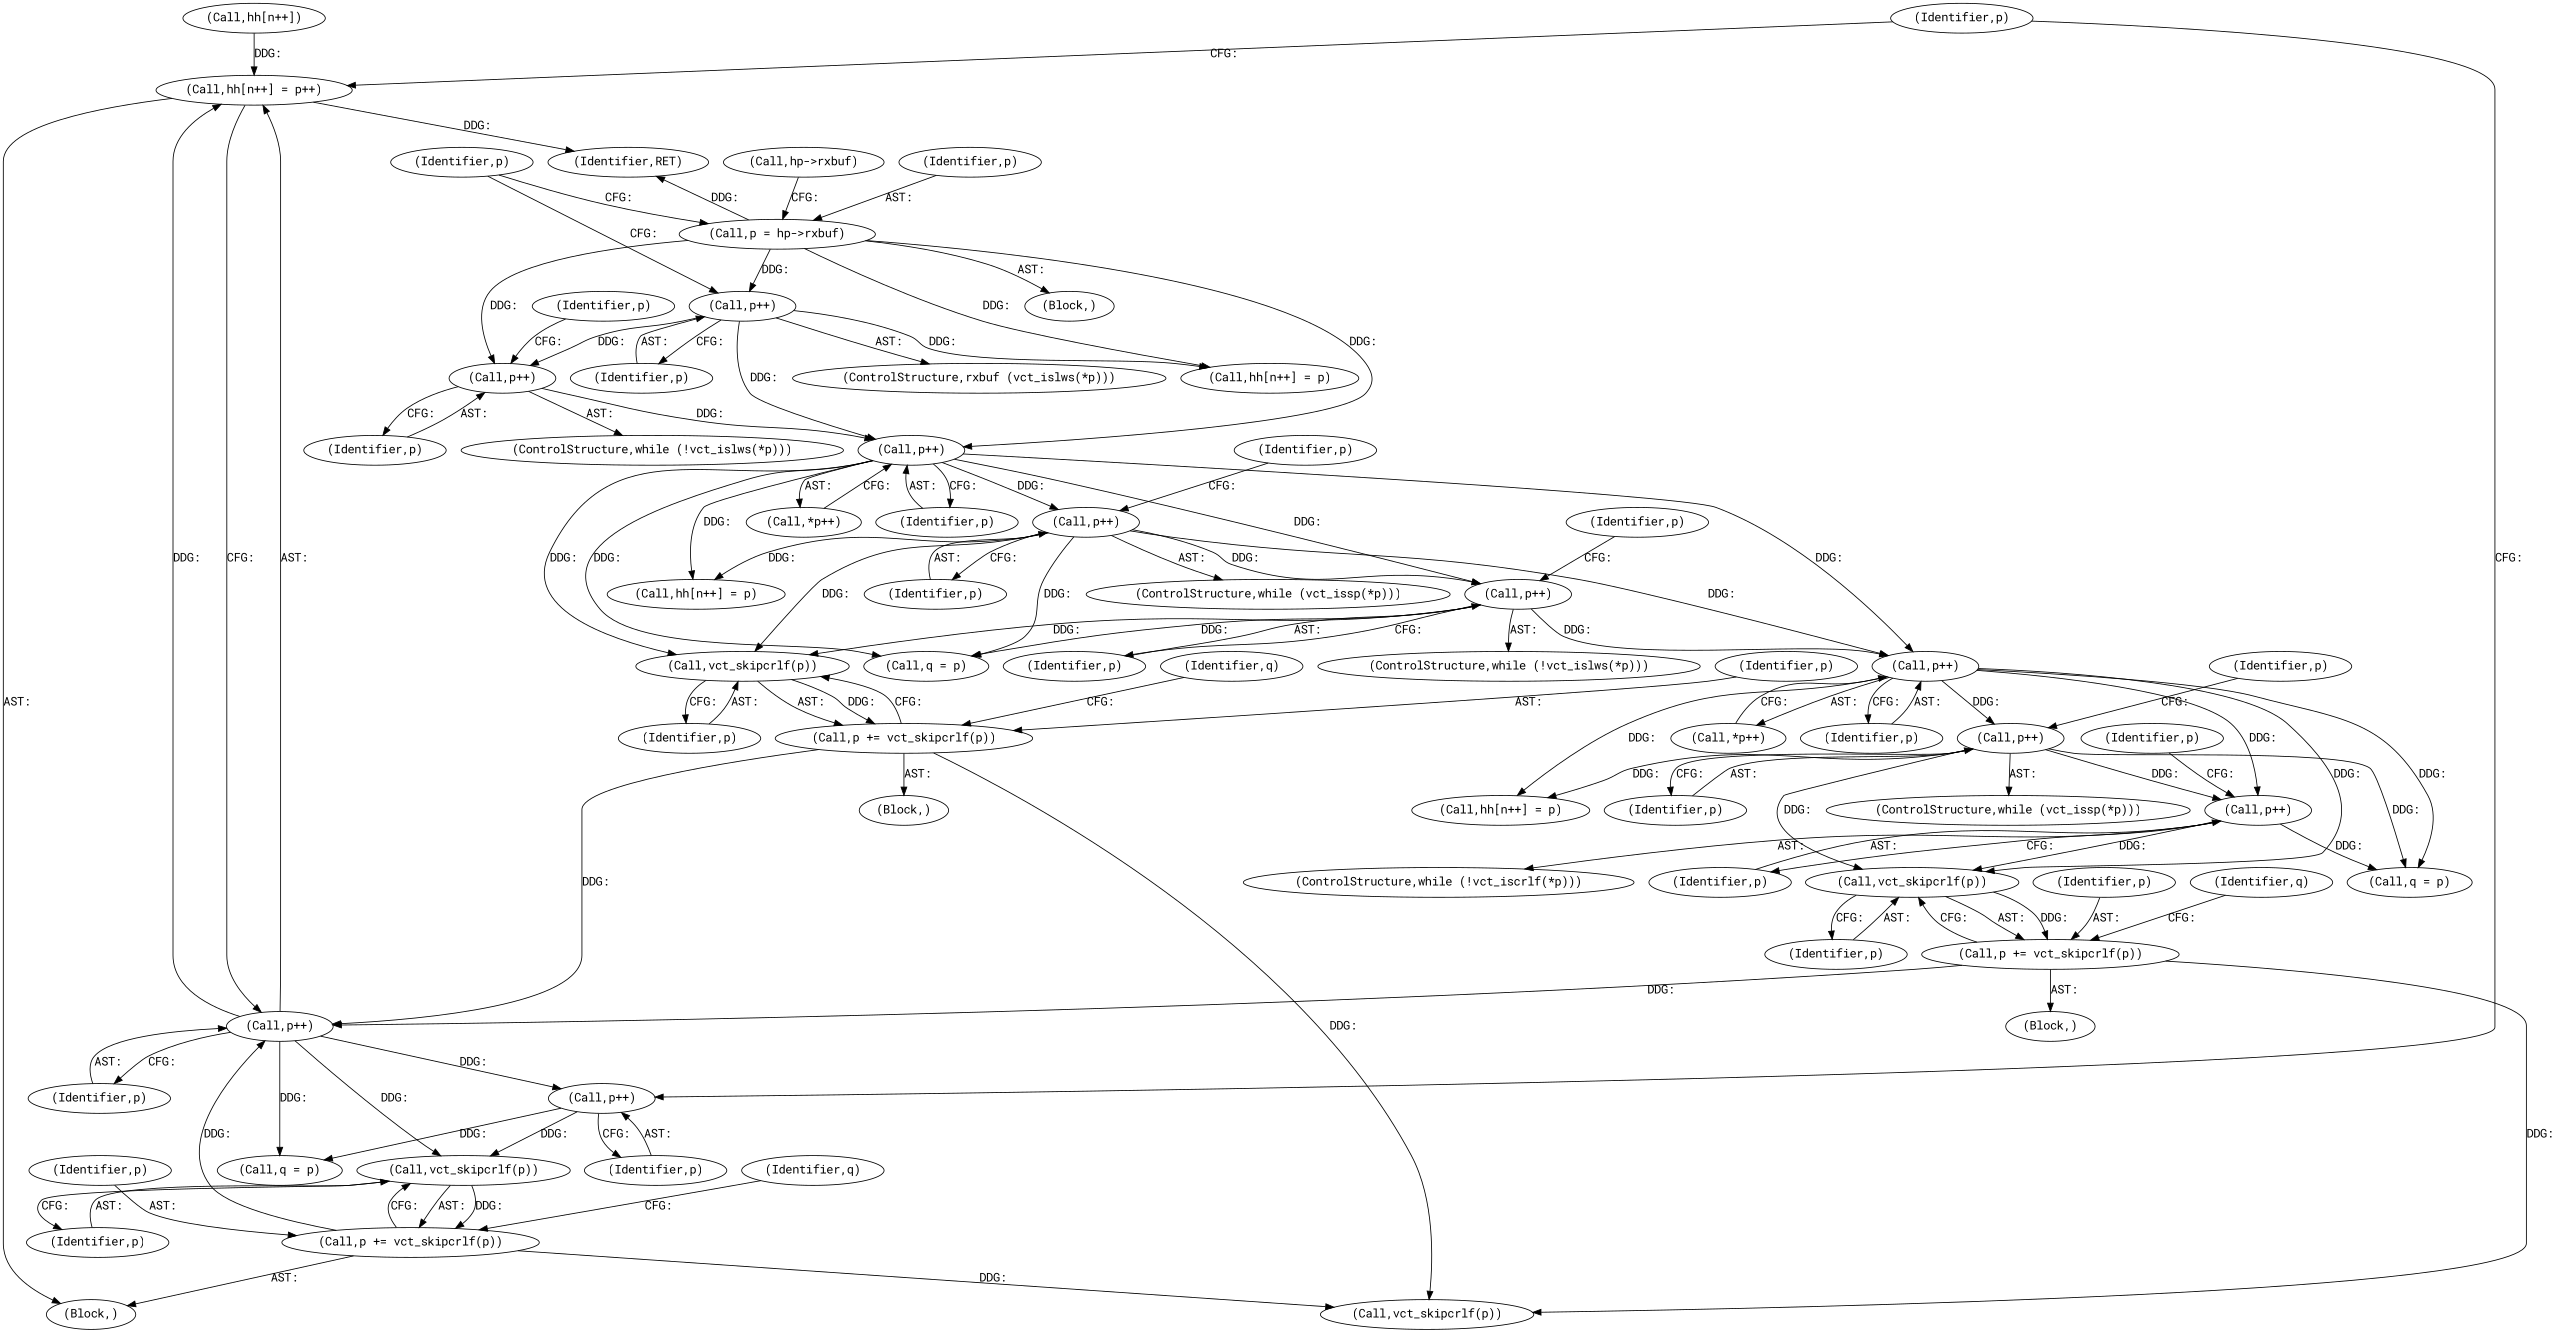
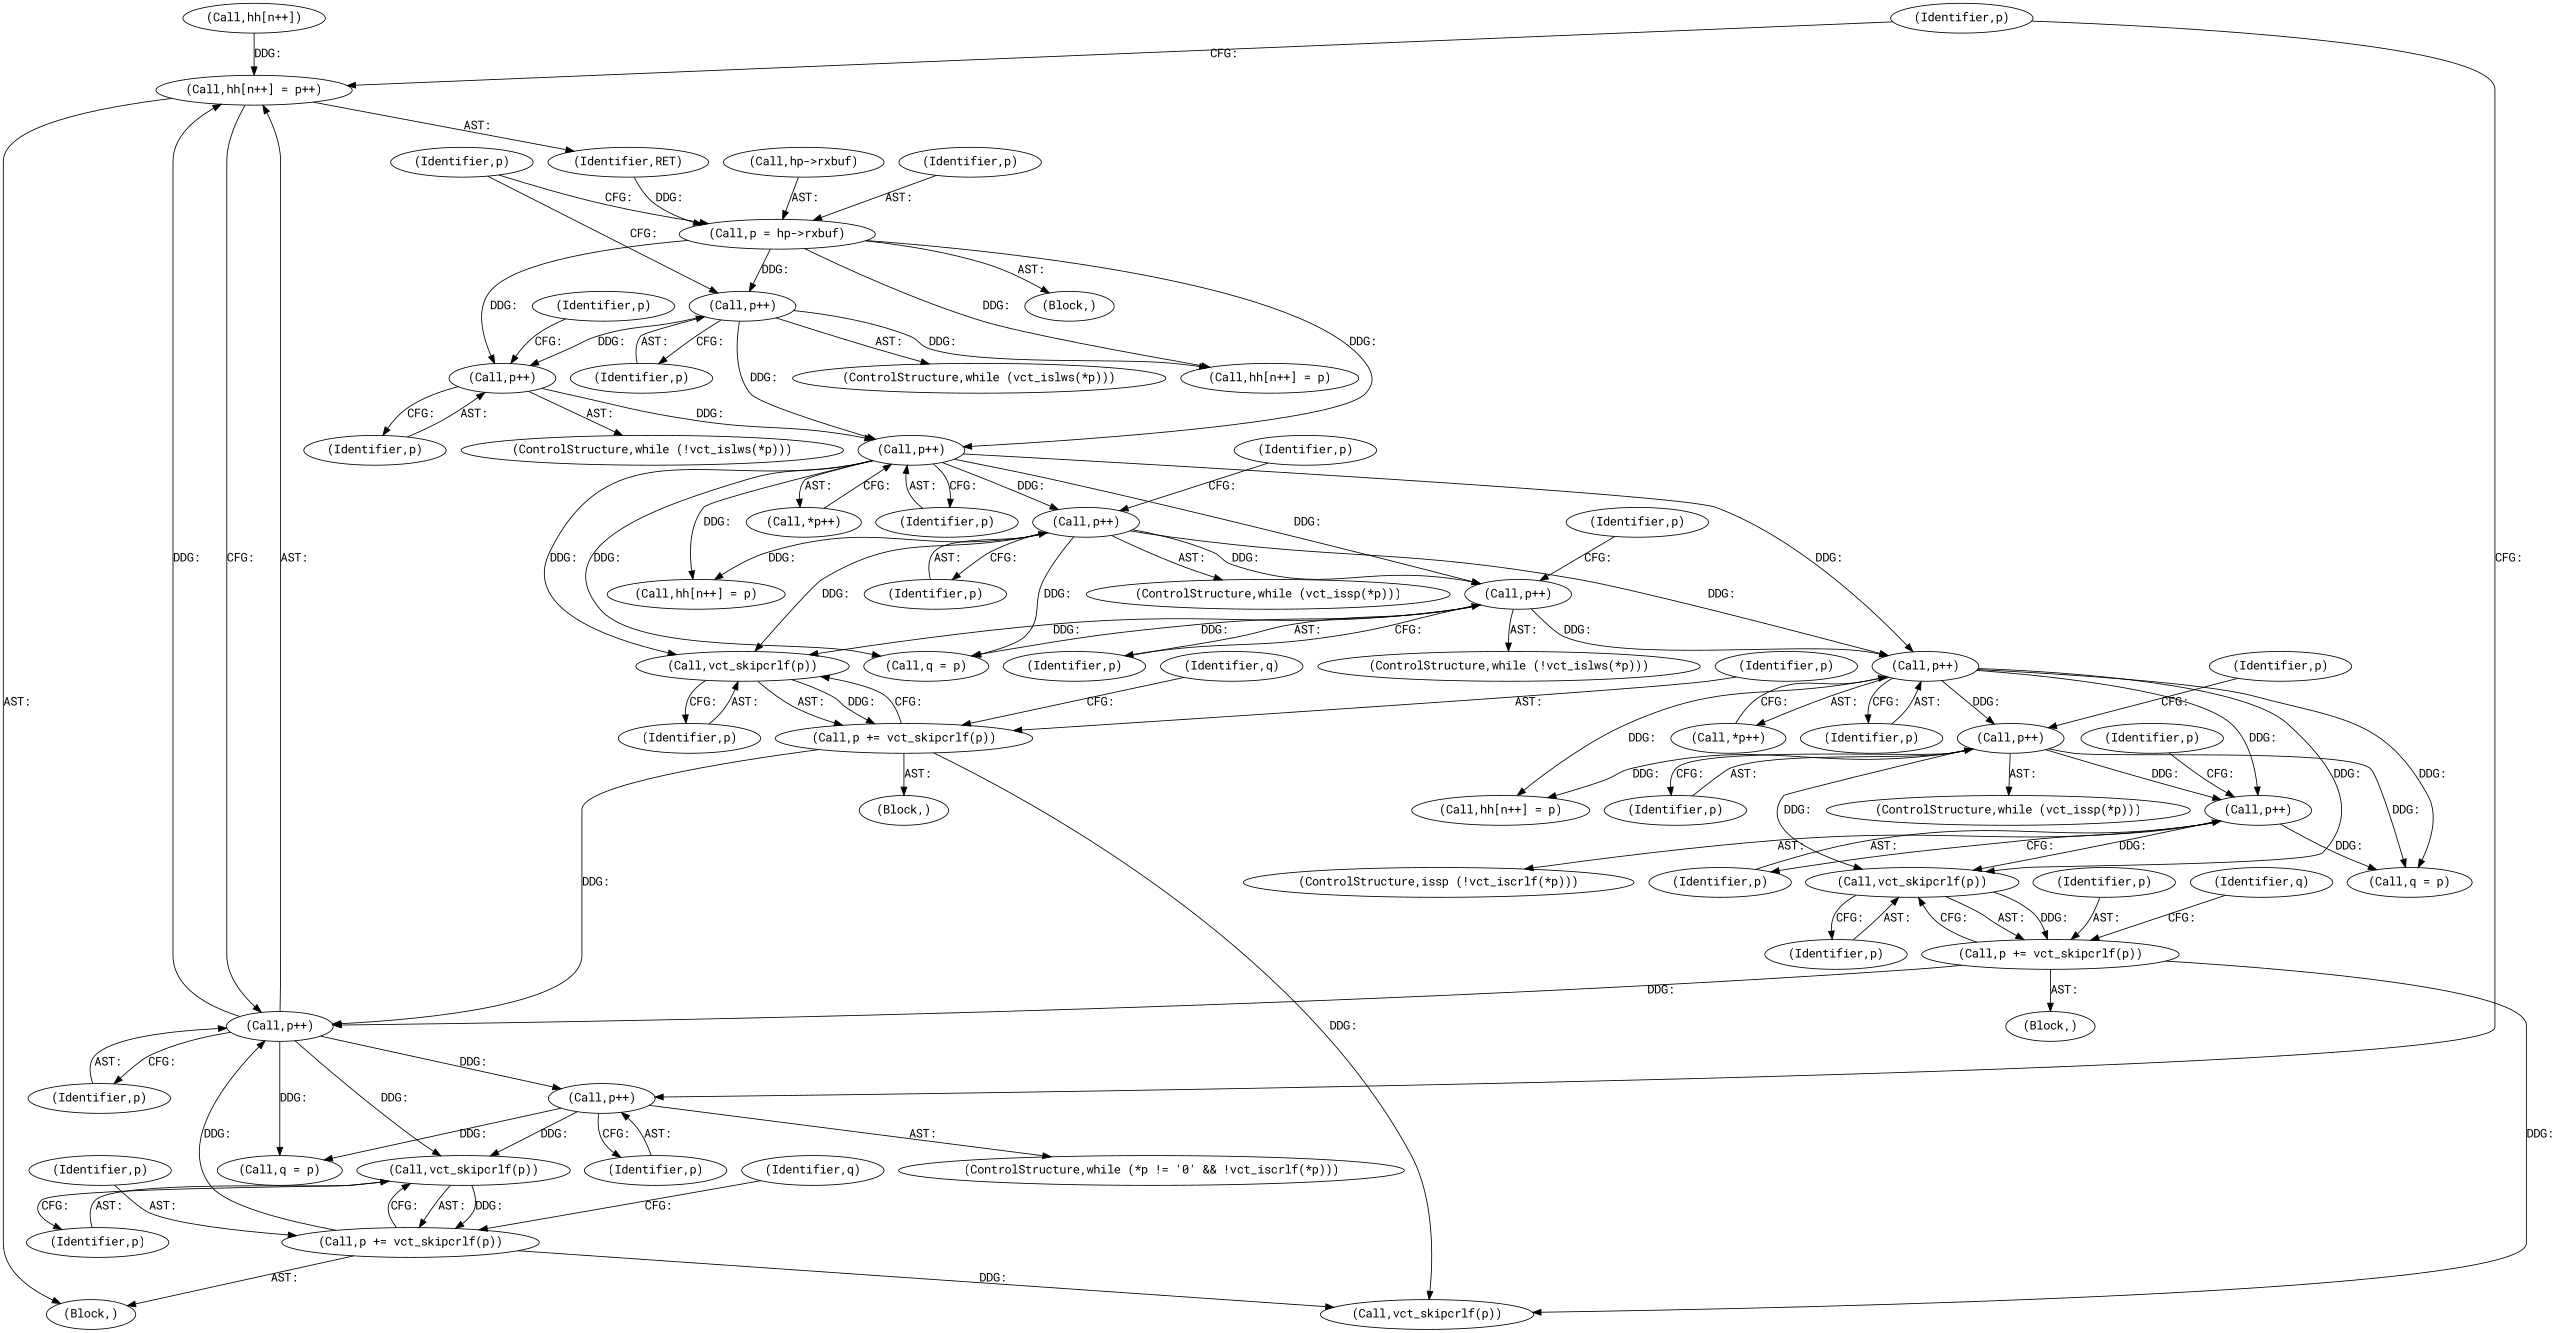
edge "(Call,hh[n++] = p++)" -> "(Identifier,RET)": label "DDG: " -> "AST: "
edge "(Call,hp->rxbuf)" -> "(Call,p = hp->rxbuf)": label "CFG: " -> "AST: "
edge "(Call,p = hp->rxbuf)" -> "(Identifier,RET)": reversed
node "(ControlStructure,rxbuf (vct_islws(*p)))": label "(ControlStructure,rxbuf (vct_islws(*p)))" -> "(ControlStructure,while (vct_islws(*p)))"
node "(ControlStructure,while (!vct_iscrlf(*p)))": label "(ControlStructure,while (!vct_iscrlf(*p)))" -> "(ControlStructure,issp (!vct_iscrlf(*p)))"
node "(ControlStructure,while (*p != '0' && !vct_iscrlf(*p)))": added
